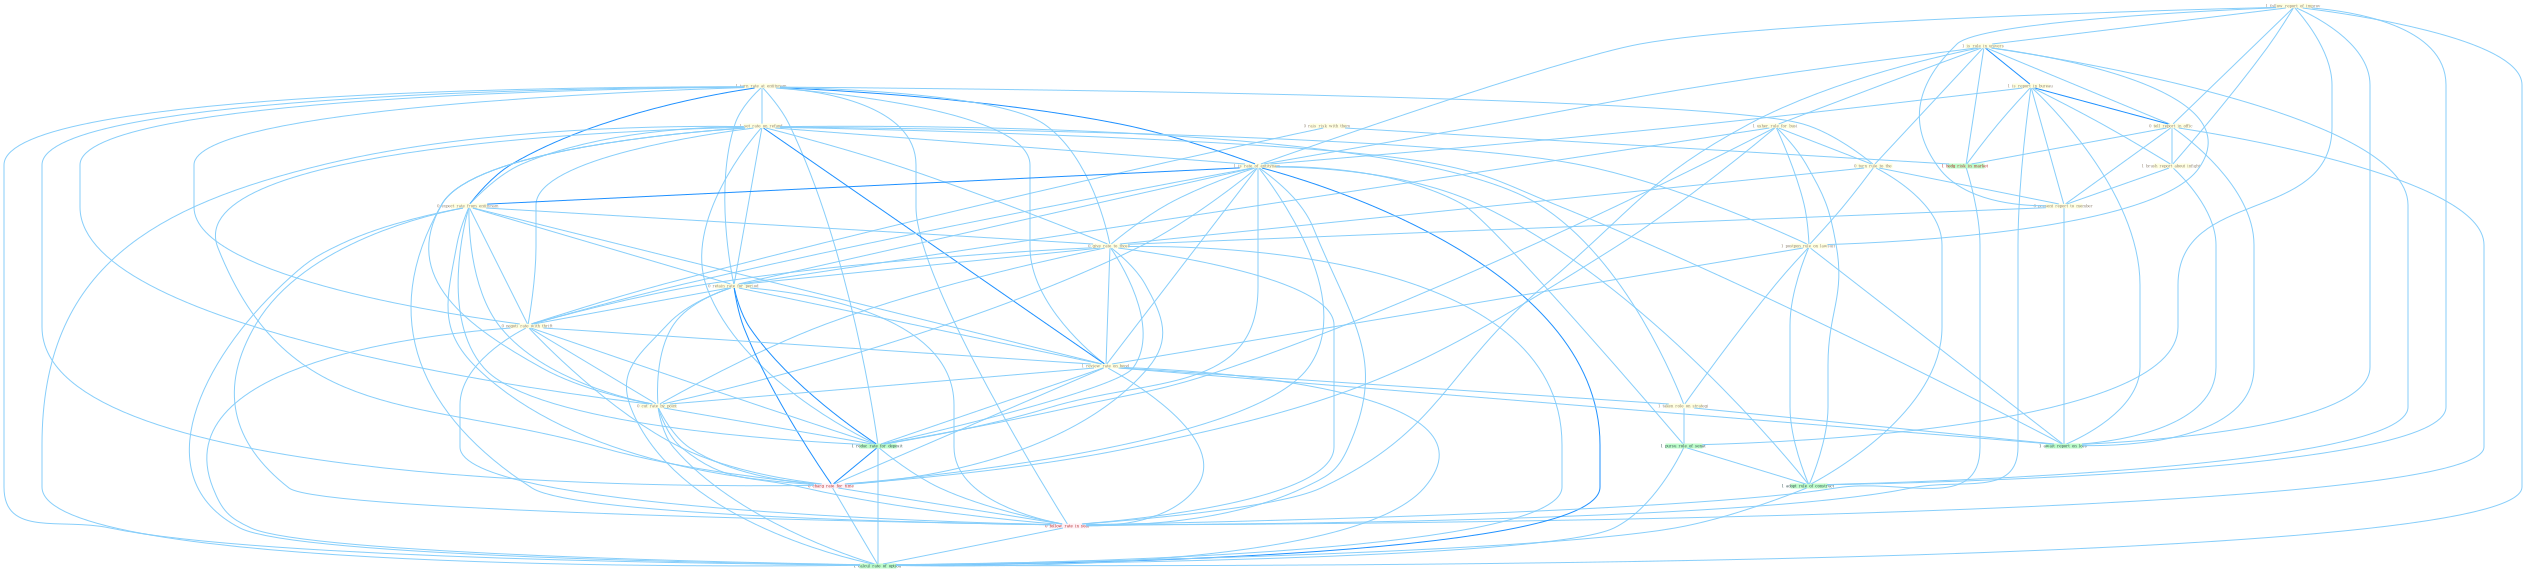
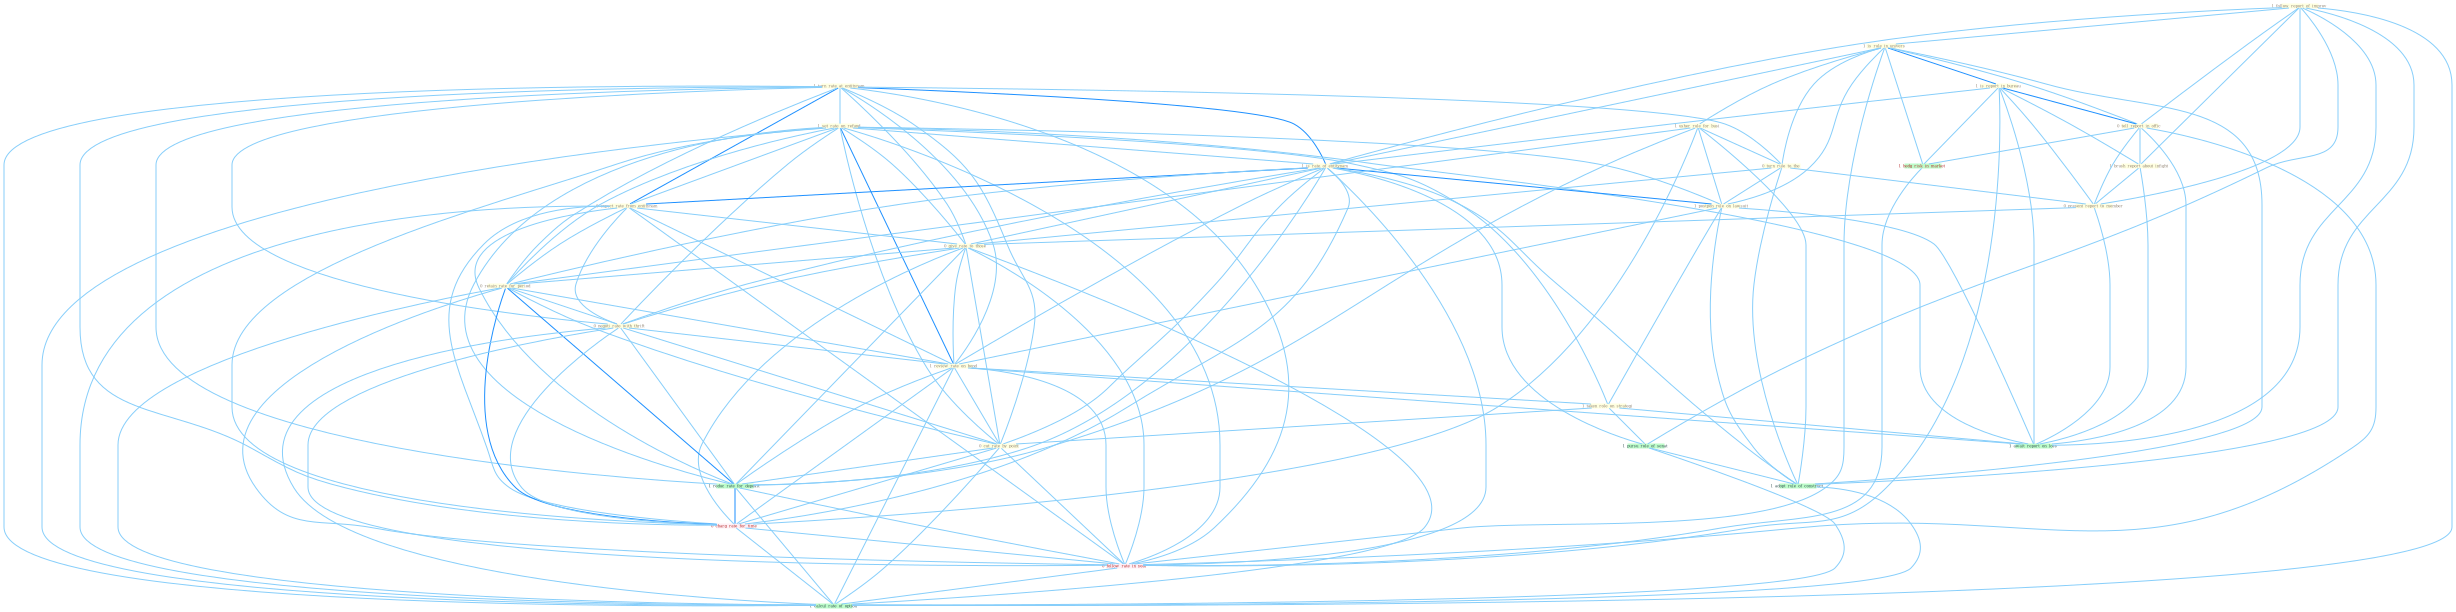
node "0_rais_risk_with_them": removed
edge "0_expect_rate_from_entitynam" -- "0_cut_rate_by_point": now "1_taken_role_on_strategi" -- "0_cut_rate_by_point"
edge "1_is_rate_of_entitynam" -- "1_calcul_rate_of_option": now "1_is_rate_of_entitynam" -- "1_postpon_rule_on_lawsuit"
